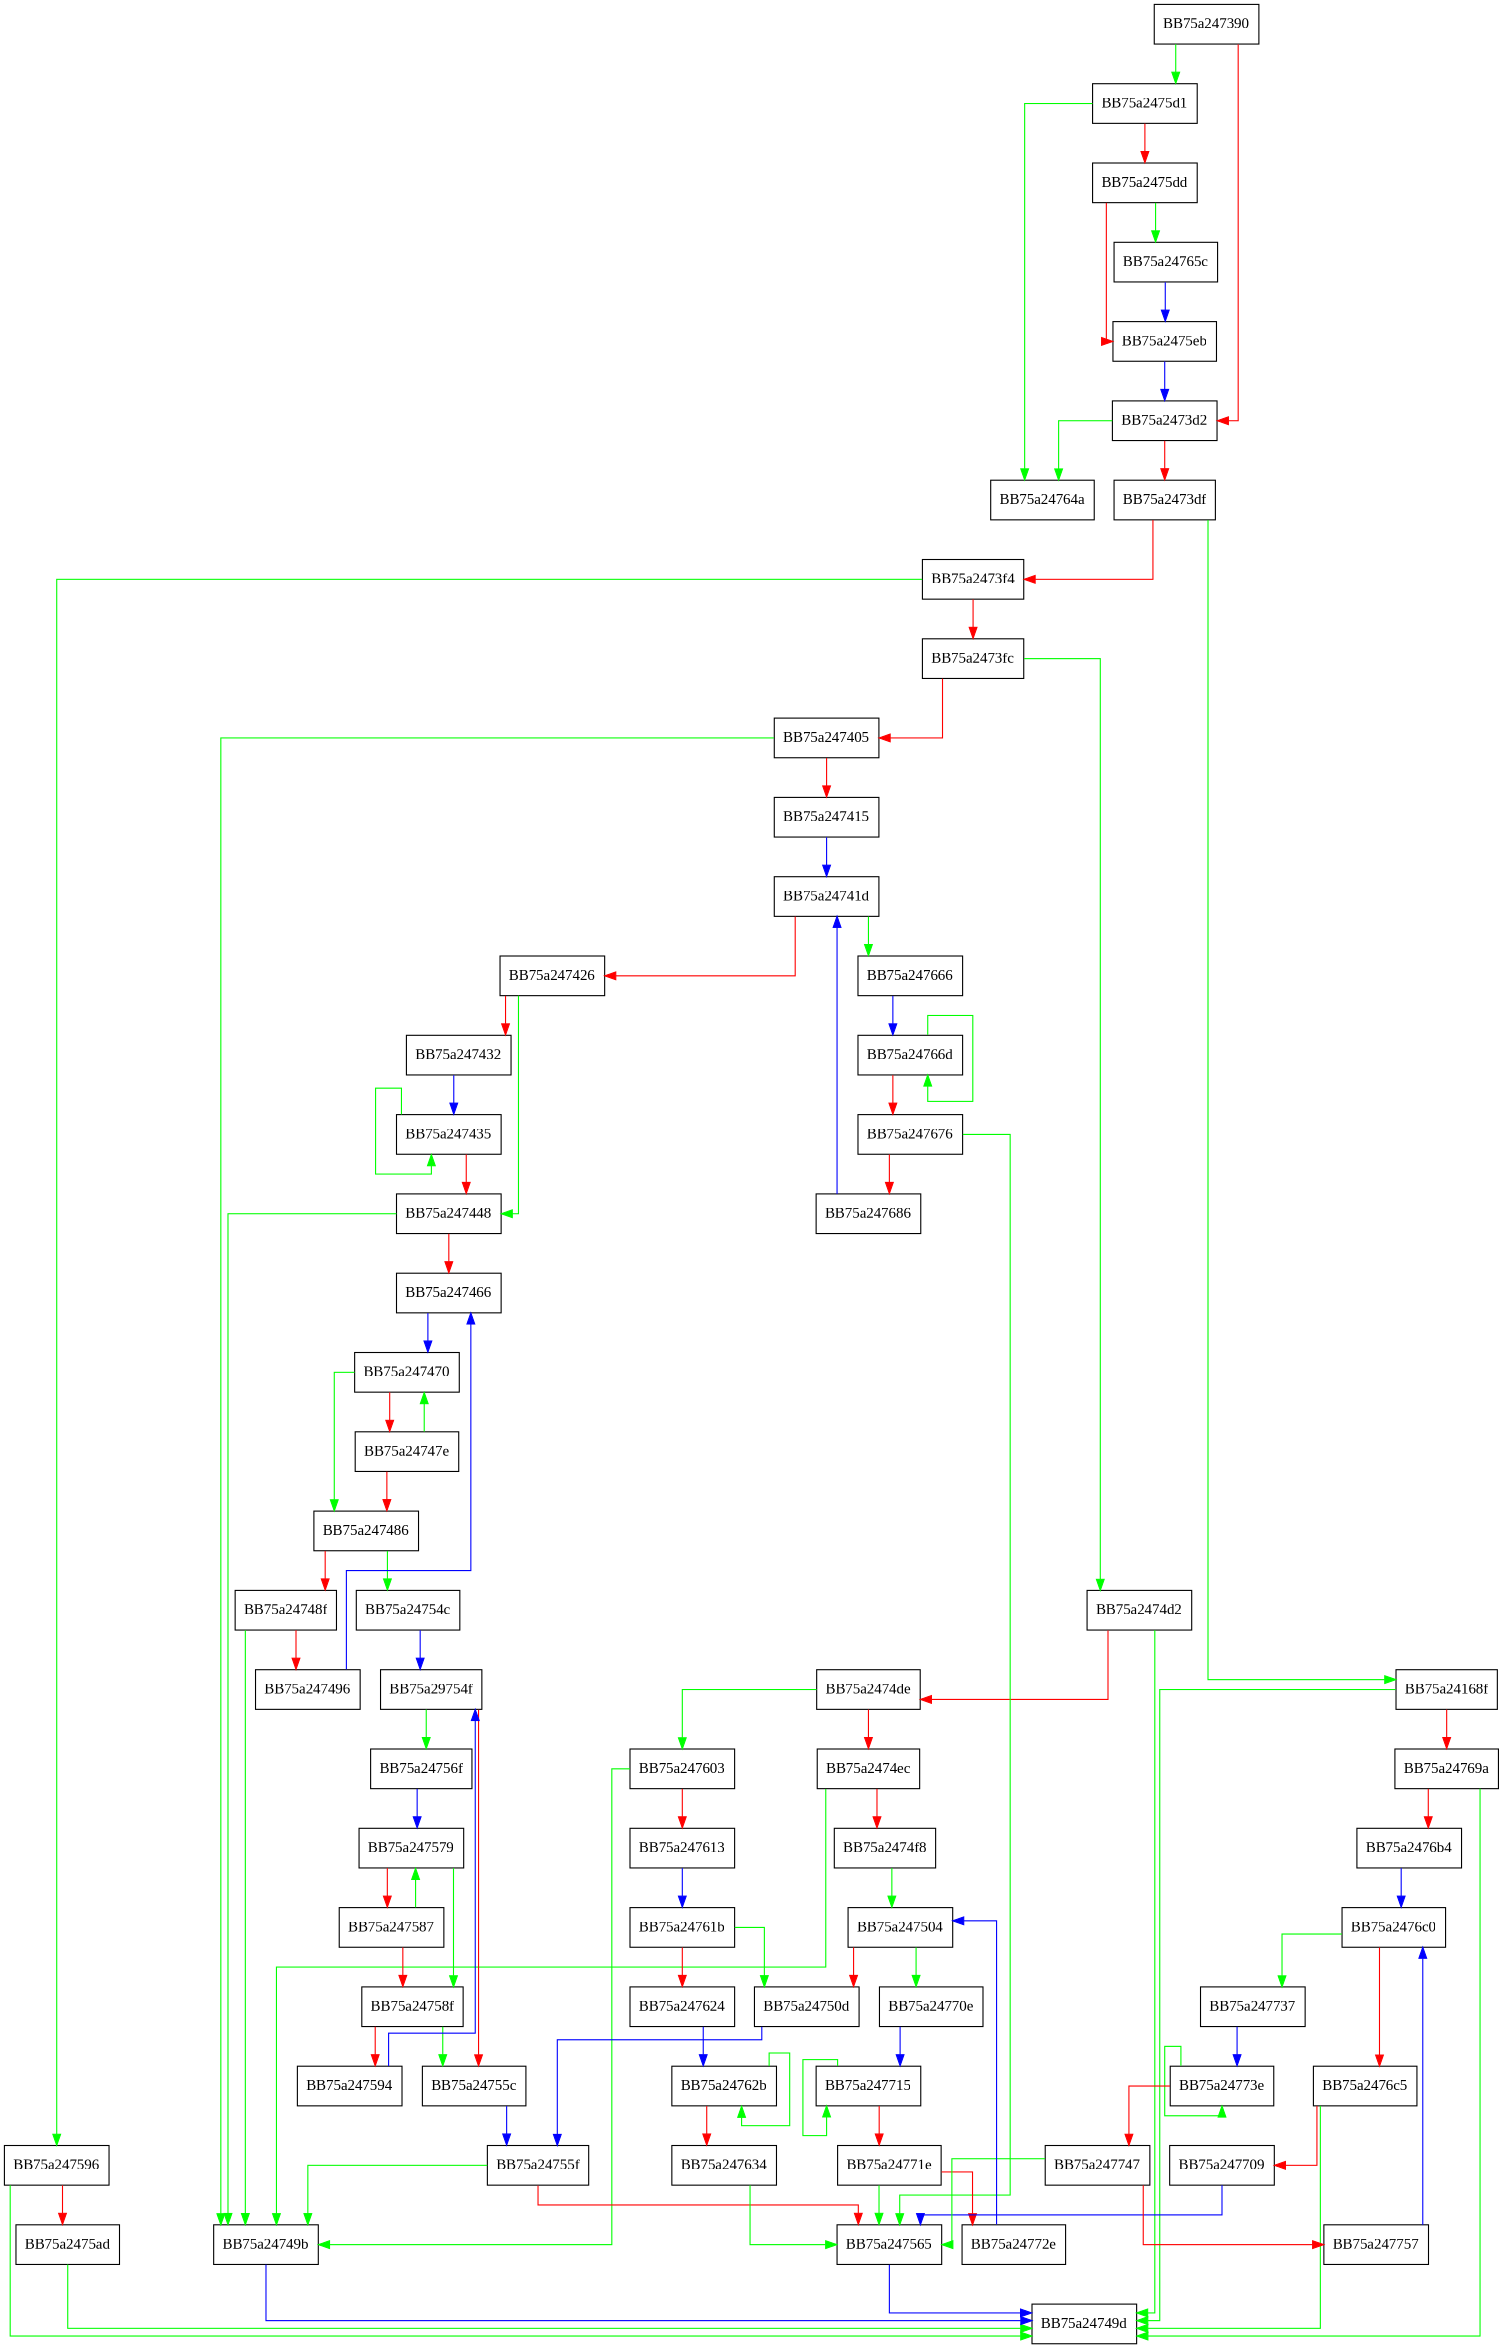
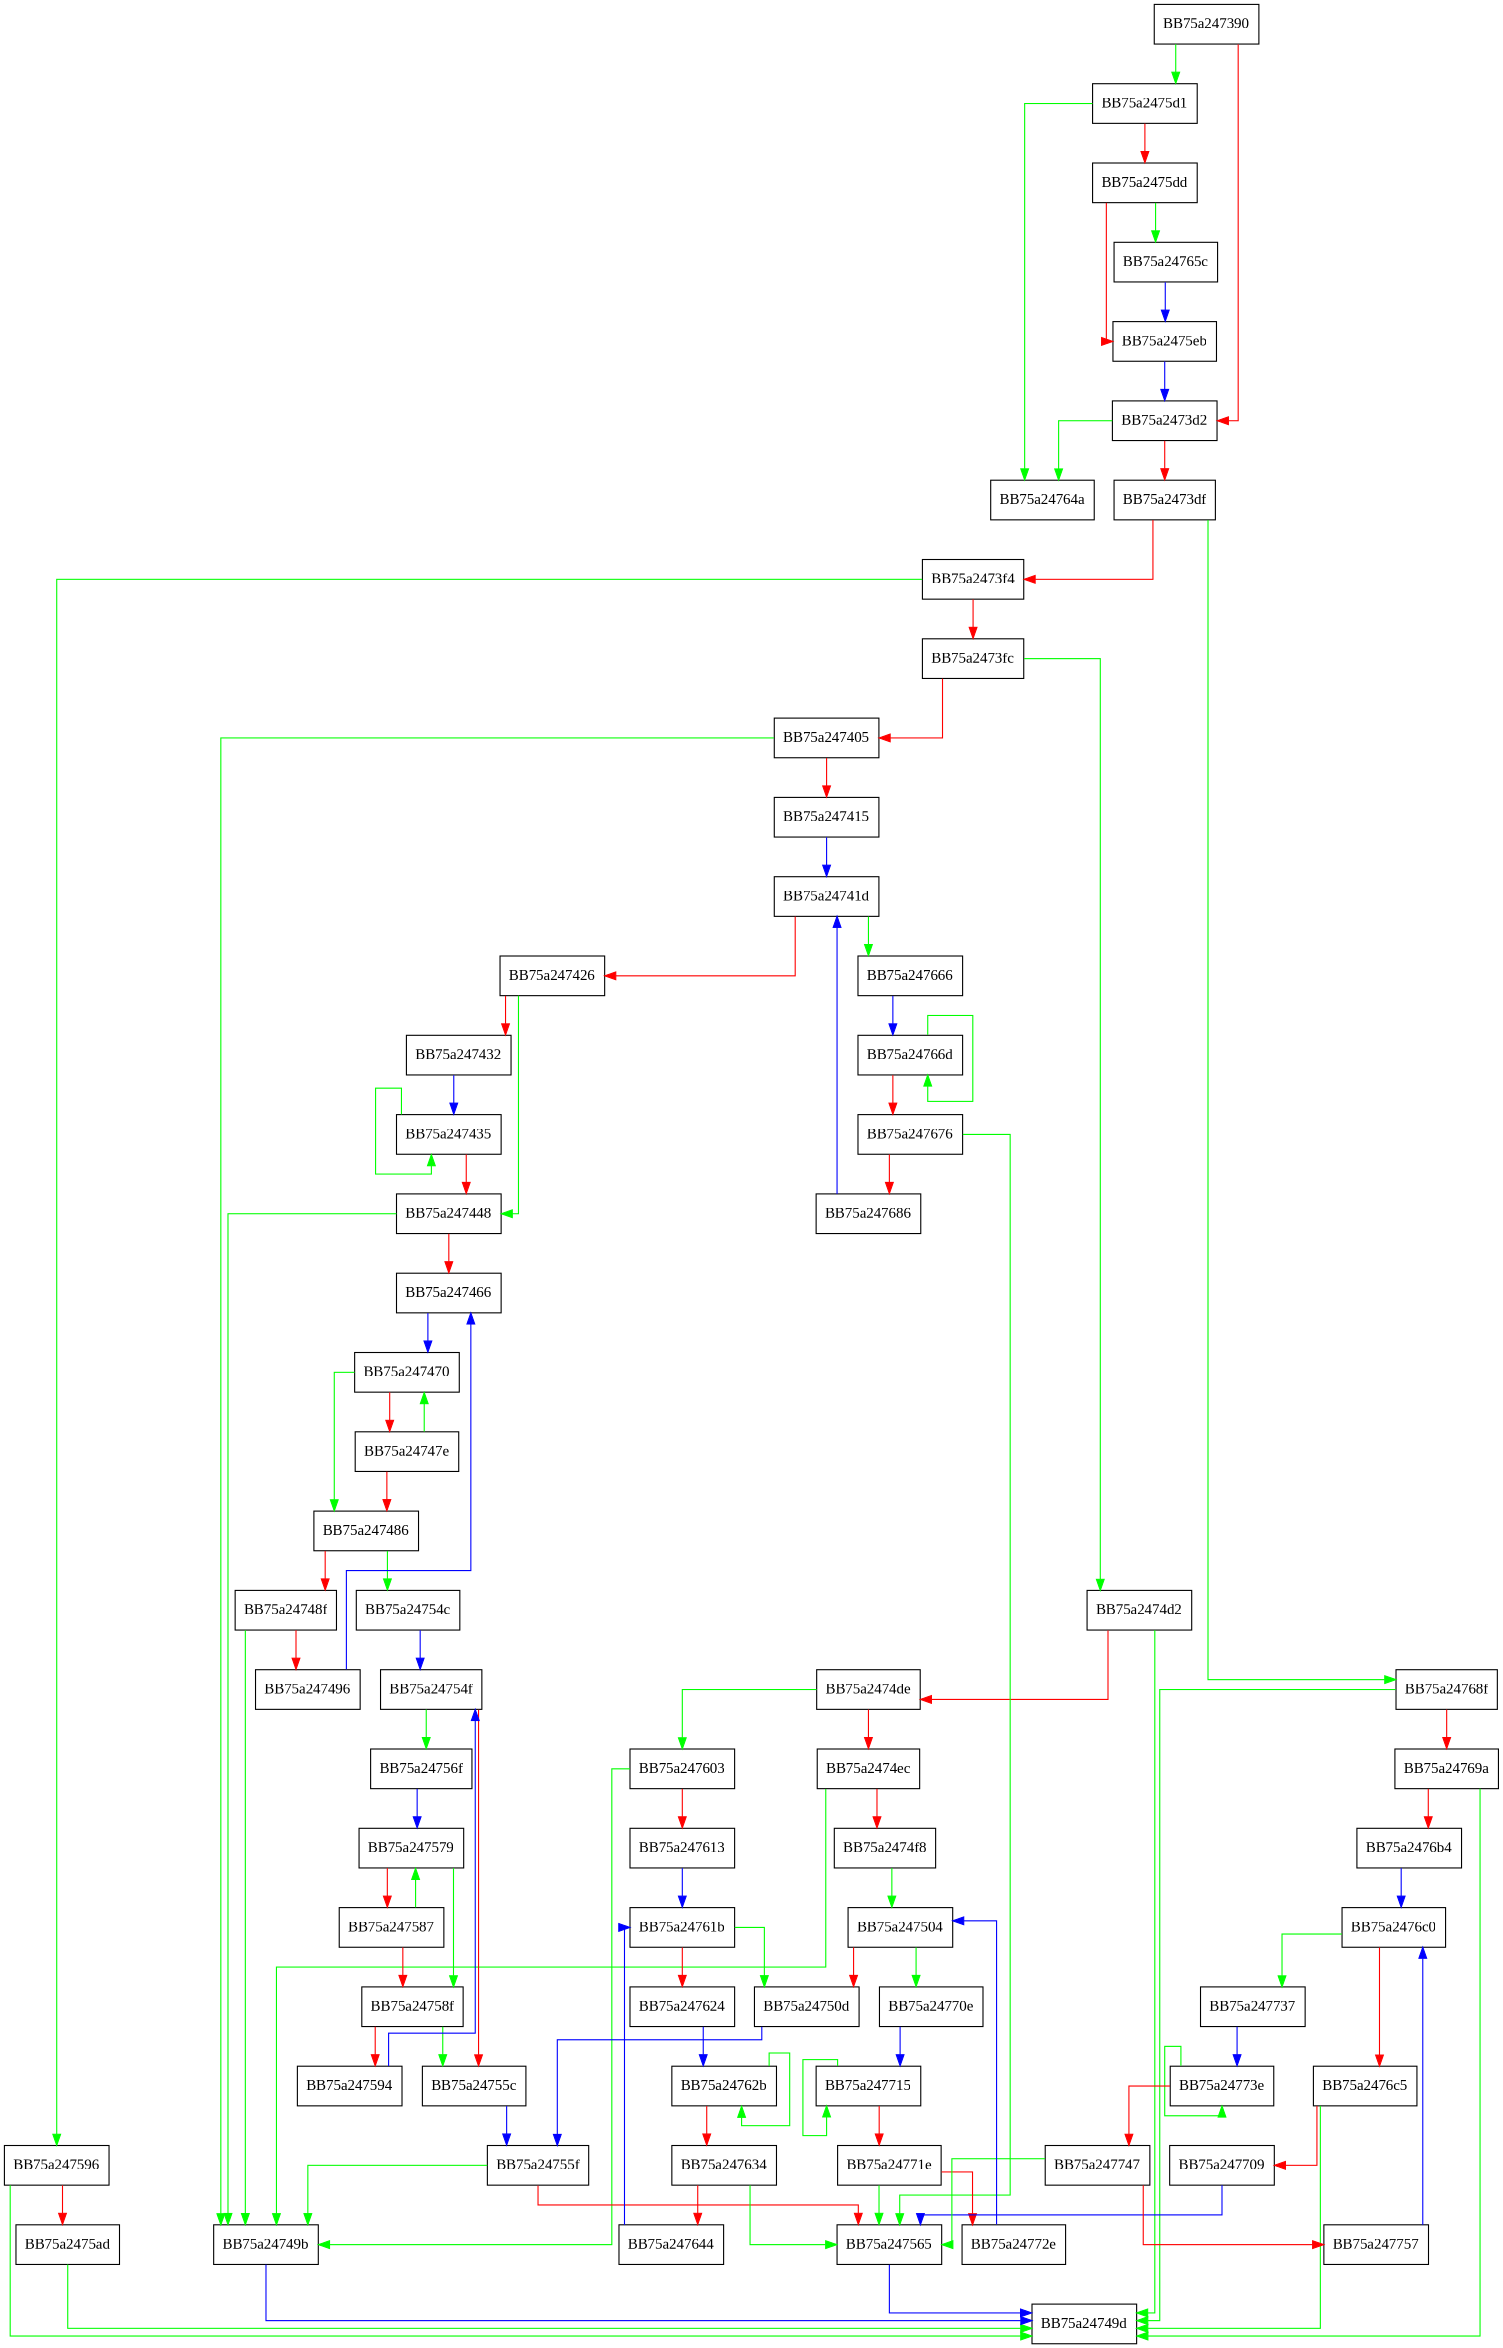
node "BB75a29754f": label "BB75a29754f" -> "BB75a24754f"
node "BB75a24168f": label "BB75a24168f" -> "BB75a24768f"
node "BB75a247644": added
